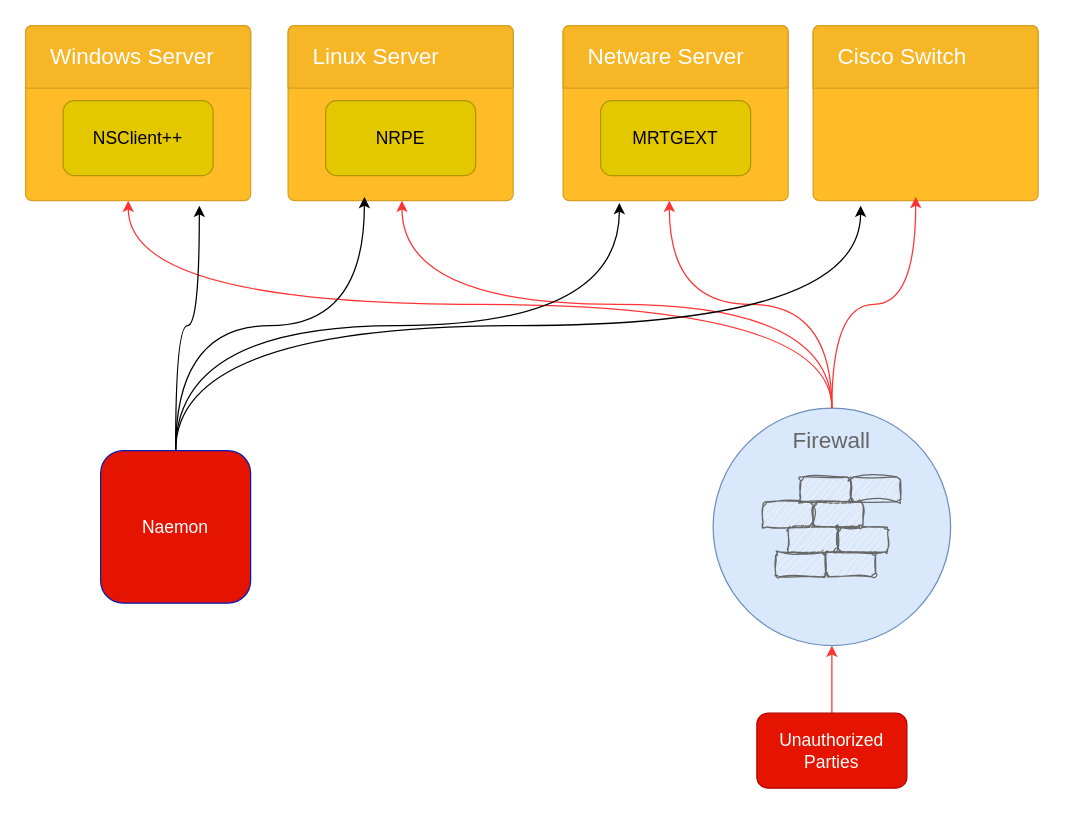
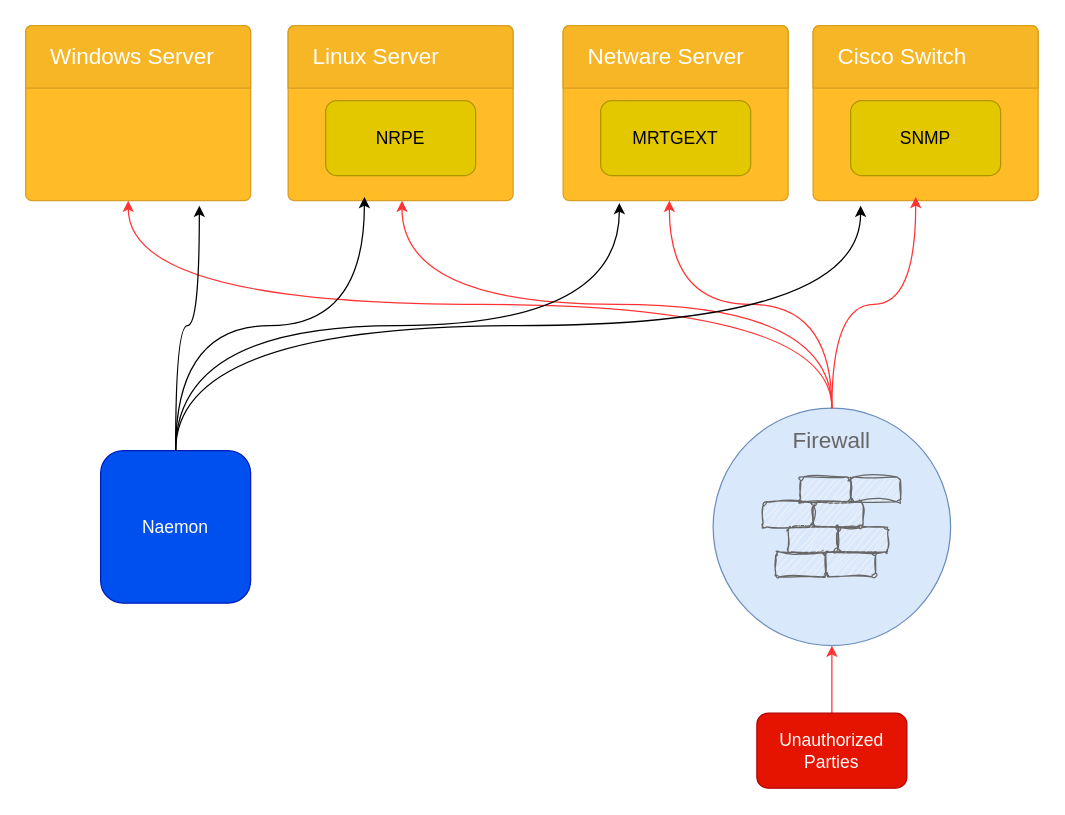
node "NSClient++": removed
node "SNMP": added
node "Naemon": fillcolor #e51400 -> #0050ef
